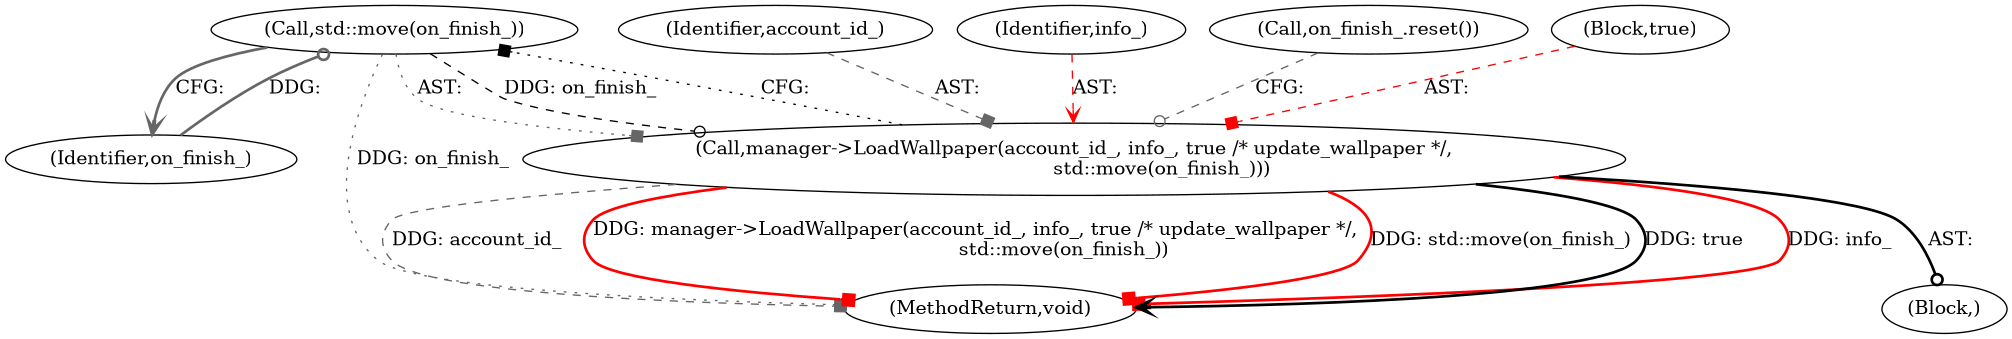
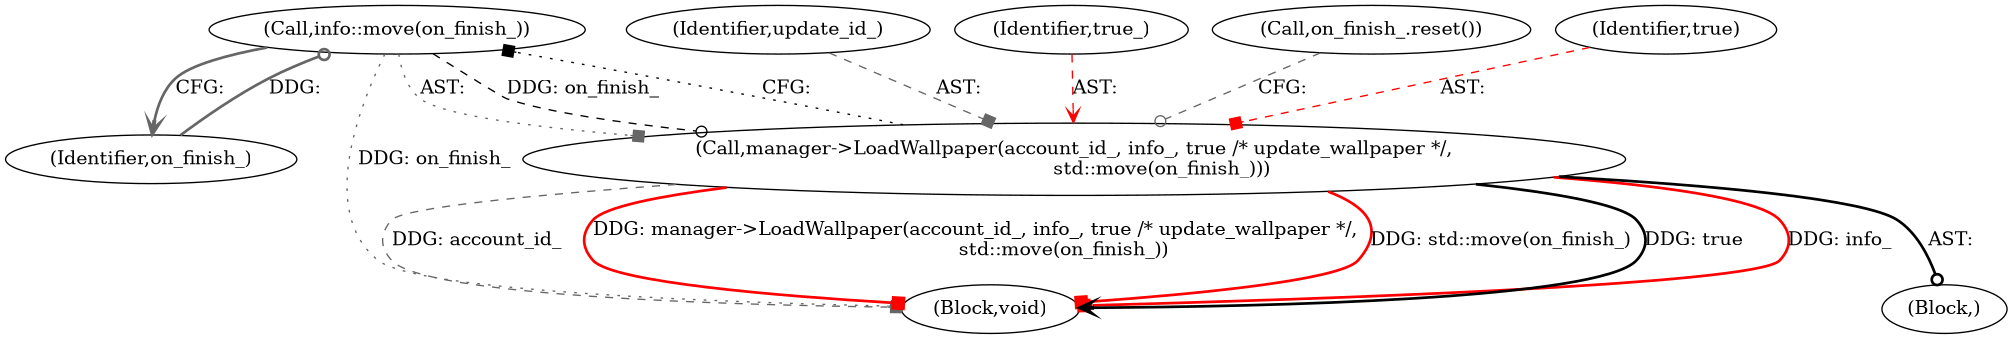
node "(Call,std::move(on_finish_))": label "(Call,std::move(on_finish_))" -> "(Call,info::move(on_finish_))"
node "(Identifier,account_id_)": label "(Identifier,account_id_)" -> "(Identifier,update_id_)"
node "(Identifier,info_)": label "(Identifier,info_)" -> "(Identifier,true_)"
node "(Block,true)": label "(Block,true)" -> "(Identifier,true)"
node "(MethodReturn,void)": label "(MethodReturn,void)" -> "(Block,void)"
